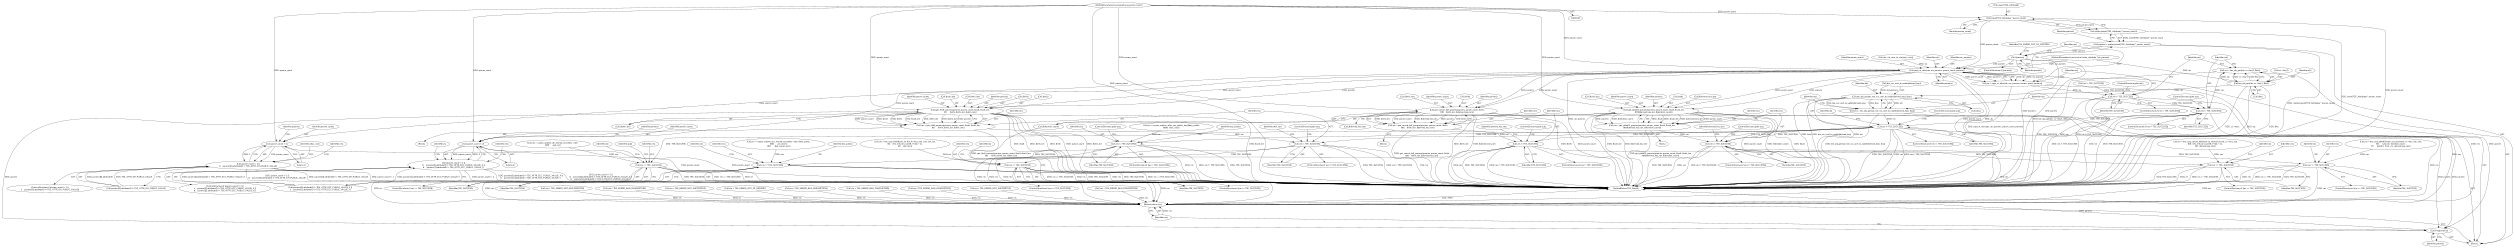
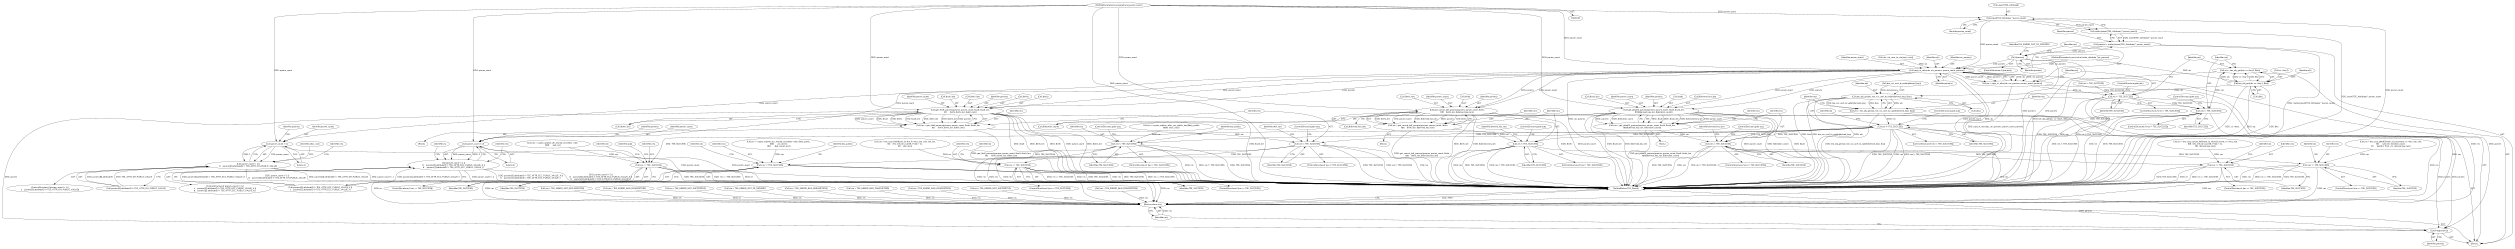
edge "(Call,&iteration_count)" -> "(Return,return res;)": now "(MethodReturn,TEE_Result)" -> "(Return,return res;)"
